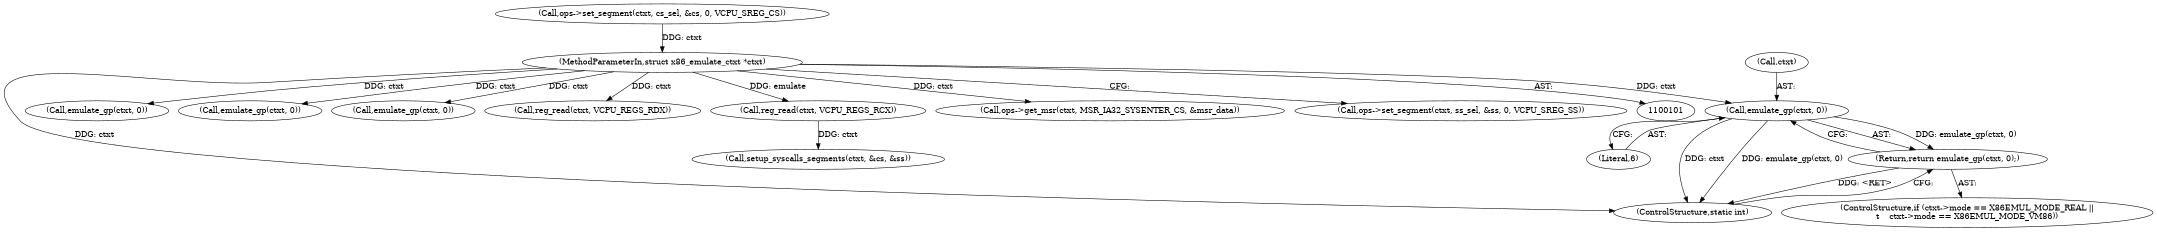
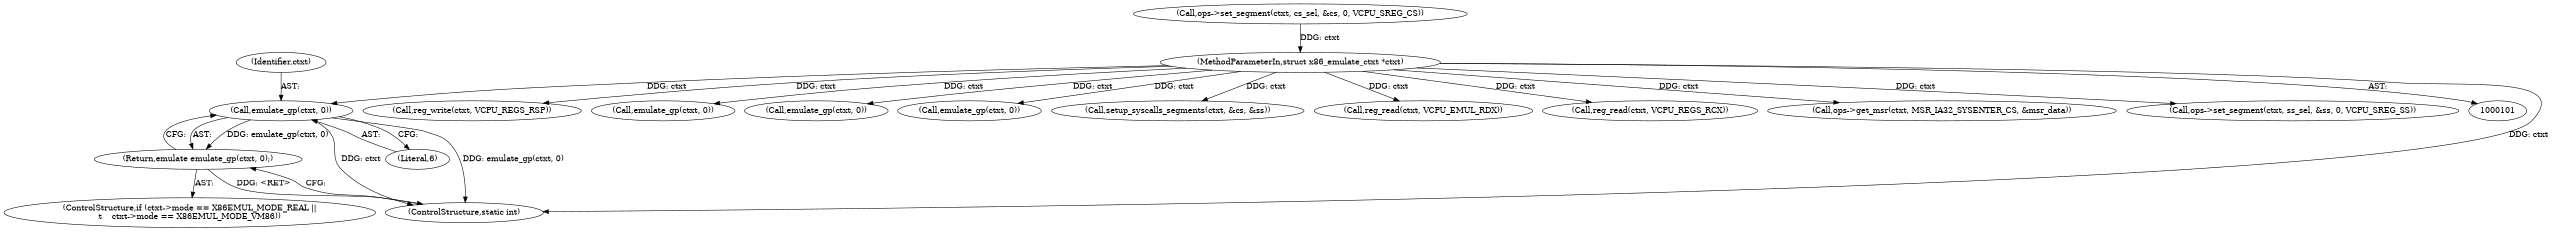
node "(Call,ctxt)": label "(Call,ctxt)" -> "(Identifier,ctxt)"
edge "(MethodParameterIn,struct x86_emulate_ctxt *ctxt)" -> "(Call,reg_read(ctxt, VCPU_REGS_RCX))": label "DDG: emulate" -> "DDG: ctxt"
edge "(MethodParameterIn,struct x86_emulate_ctxt *ctxt)" -> "(Call,ops->set_segment(ctxt, ss_sel, &ss, 0, VCPU_SREG_SS))": label "CFG: " -> "DDG: ctxt"
node "(Call,reg_write(ctxt, VCPU_REGS_RSP))": added
node "(Call,reg_read(ctxt, VCPU_REGS_RDX))": label "(Call,reg_read(ctxt, VCPU_REGS_RDX))" -> "(Call,reg_read(ctxt, VCPU_EMUL_RDX))"
node "1100101": label "1100101" -> "1000101"
edge "(Call,reg_read(ctxt, VCPU_REGS_RCX))" -> "(Call,setup_syscalls_segments(ctxt, &cs, &ss))": now "(MethodParameterIn,struct x86_emulate_ctxt *ctxt)" -> "(Call,setup_syscalls_segments(ctxt, &cs, &ss))"
node "(Return,return emulate_gp(ctxt, 0);)": label "(Return,return emulate_gp(ctxt, 0);)" -> "(Return,emulate emulate_gp(ctxt, 0);)"
